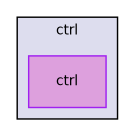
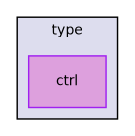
cluster "ctrl": label "ctrl" -> "type"
